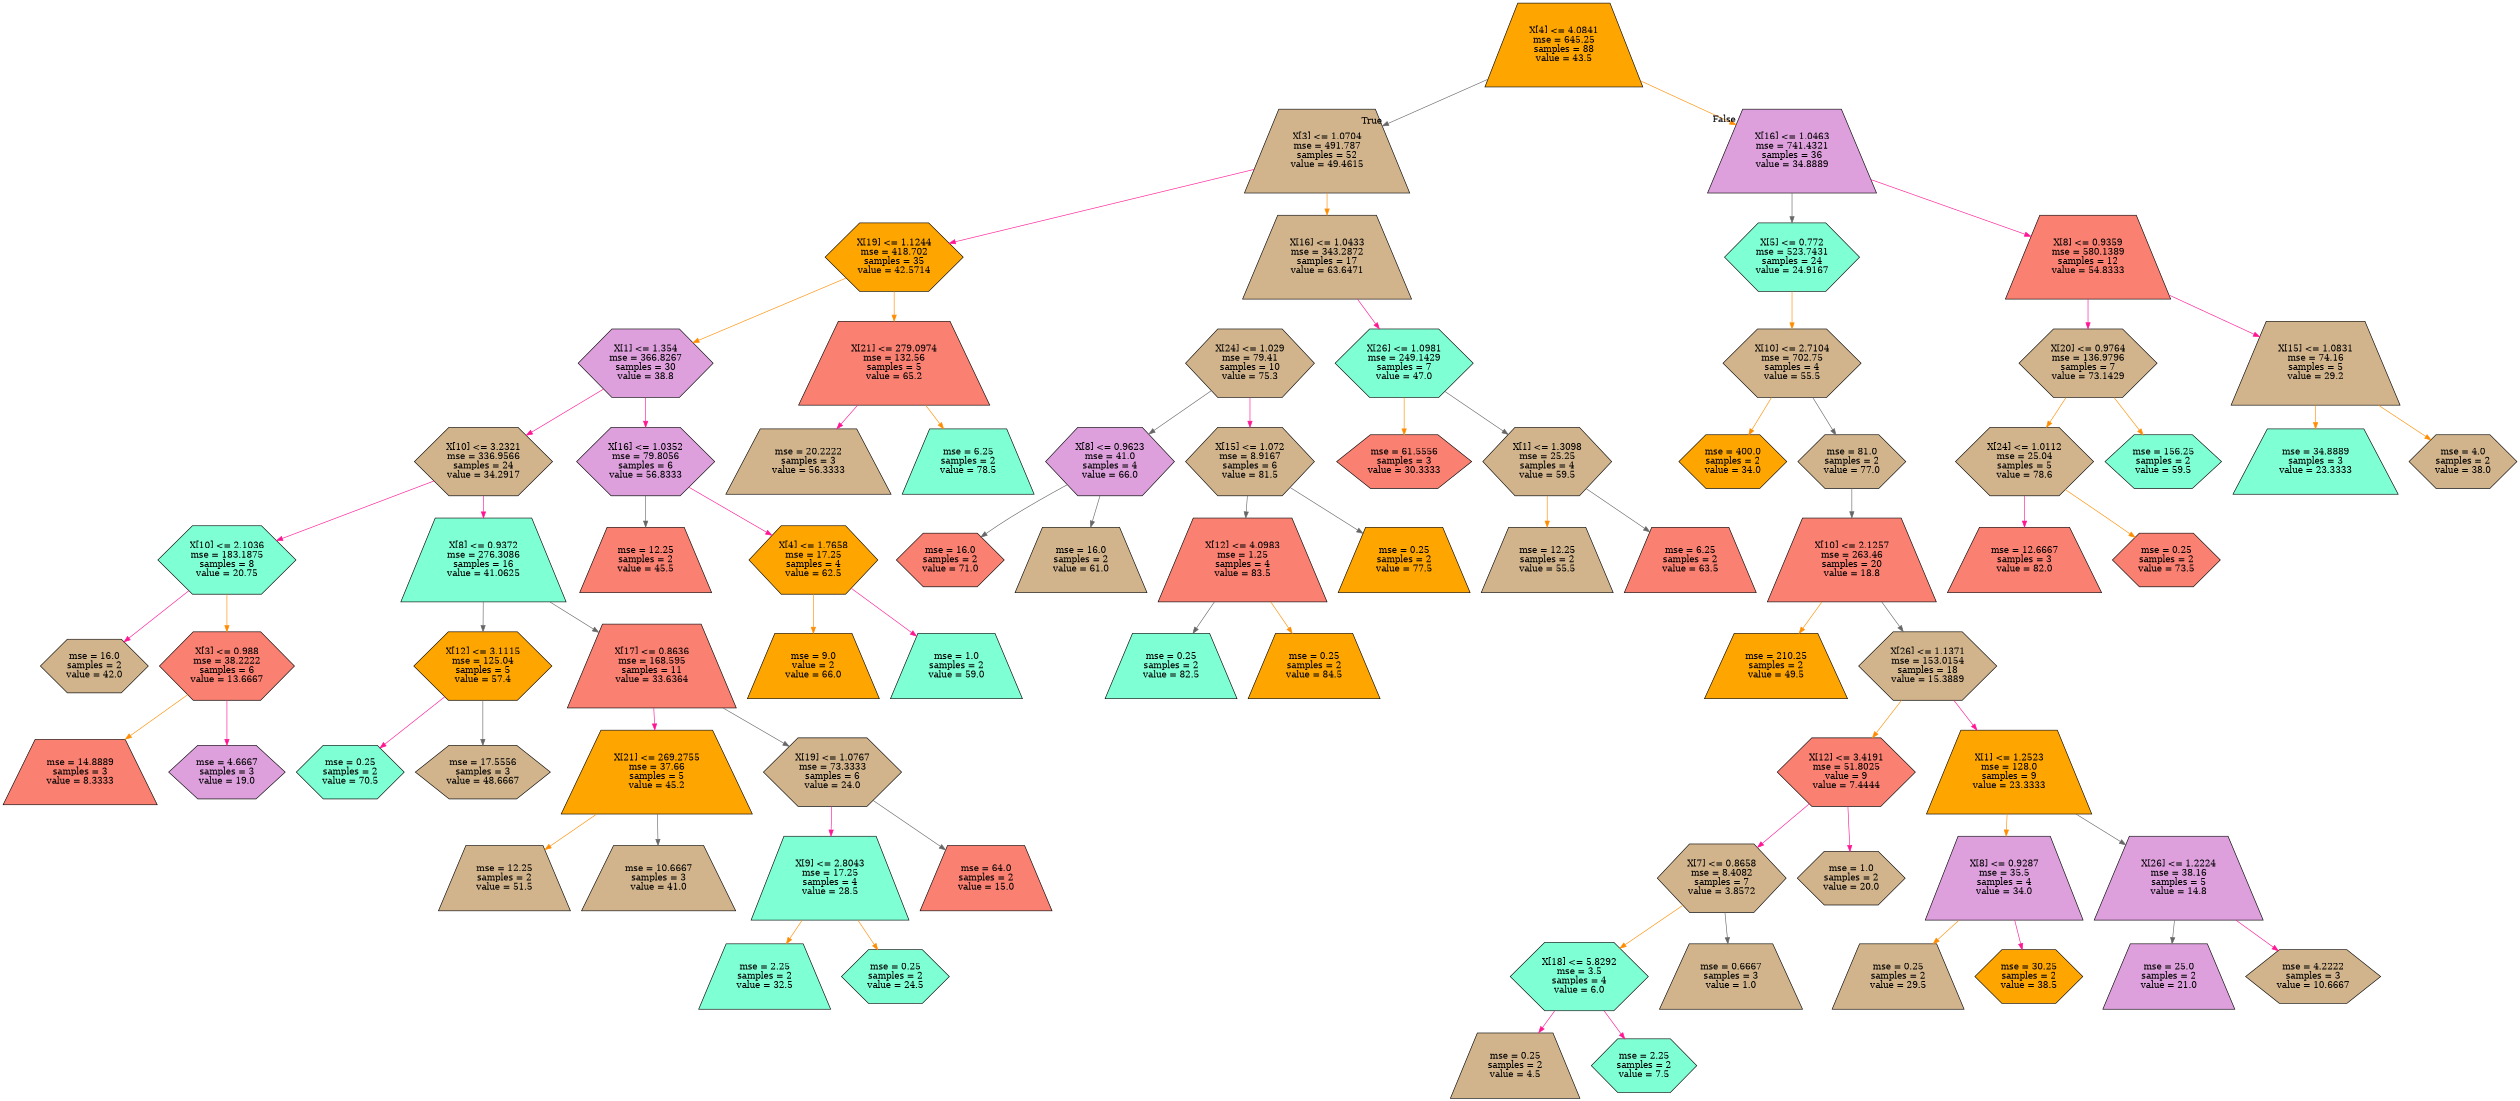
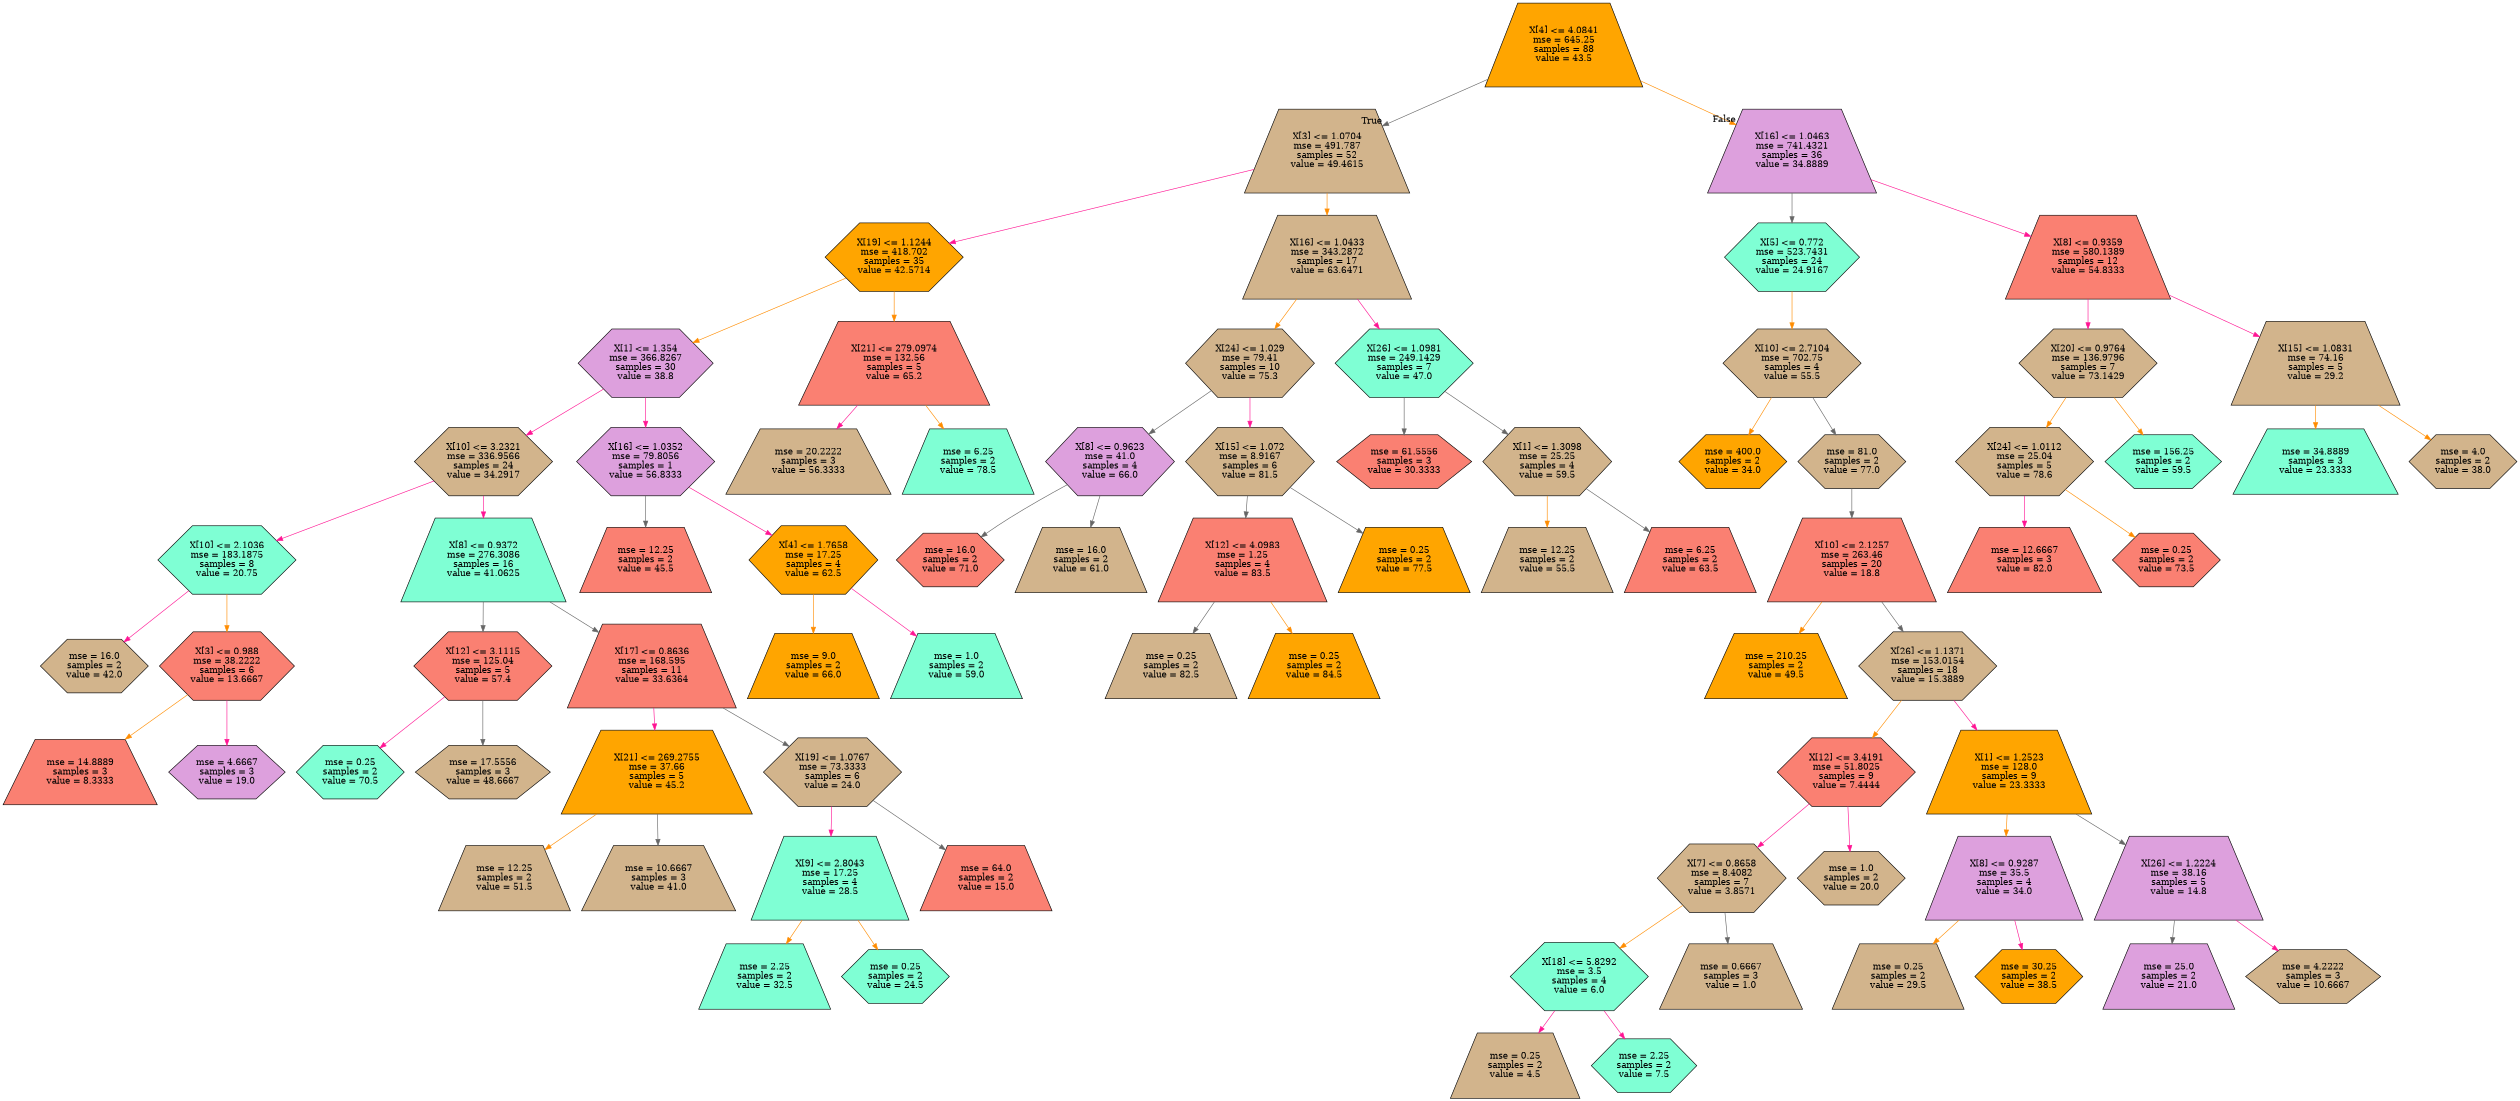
edge "X[16] <= 1.0433 mse = 343.2872 samples = 17 value = 63.6471" -> "X[24] <= 1.029 mse = 79.41 samples = 10 value = 75.3": added
edge "X[26] <= 1.0981 mse = 249.1429 samples = 7 value = 47.0" -> "mse = 61.5556 samples = 3 value = 30.3333": color darkorange -> gray40
node "X[16] <= 1.0352 mse = 79.8056 samples = 6 value = 56.8333": label "X[16] <= 1.0352 mse = 79.8056 samples = 6 value = 56.8333" -> "X[16] <= 1.0352 mse = 79.8056 samples = 1 value = 56.8333"
node "X[12] <= 3.1115 mse = 125.04 samples = 5 value = 57.4": fillcolor orange -> salmon
node "mse = 9.0 value = 2 value = 66.0": label "mse = 9.0 value = 2 value = 66.0" -> "mse = 9.0 samples = 2 value = 66.0"
node "mse = 0.25 samples = 2 value = 82.5": fillcolor aquamarine -> tan
node "X[12] <= 3.4191 mse = 51.8025 value = 9 value = 7.4444": label "X[12] <= 3.4191 mse = 51.8025 value = 9 value = 7.4444" -> "X[12] <= 3.4191 mse = 51.8025 samples = 9 value = 7.4444"
node "X[7] <= 0.8658 mse = 8.4082 samples = 7 value = 3.8572": label "X[7] <= 0.8658 mse = 8.4082 samples = 7 value = 3.8572" -> "X[7] <= 0.8658 mse = 8.4082 samples = 7 value = 3.8571"
